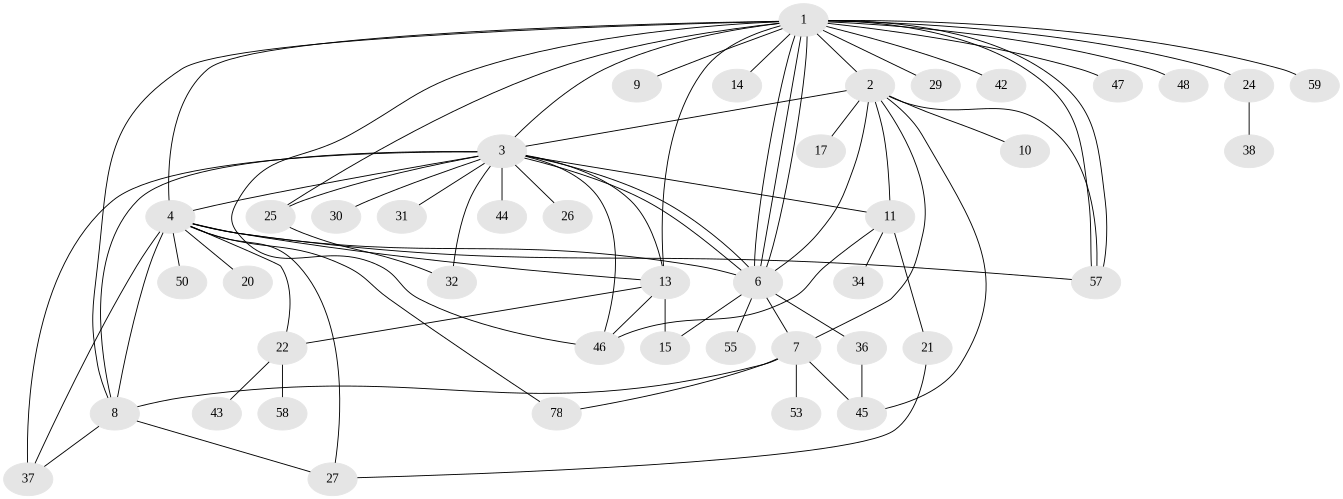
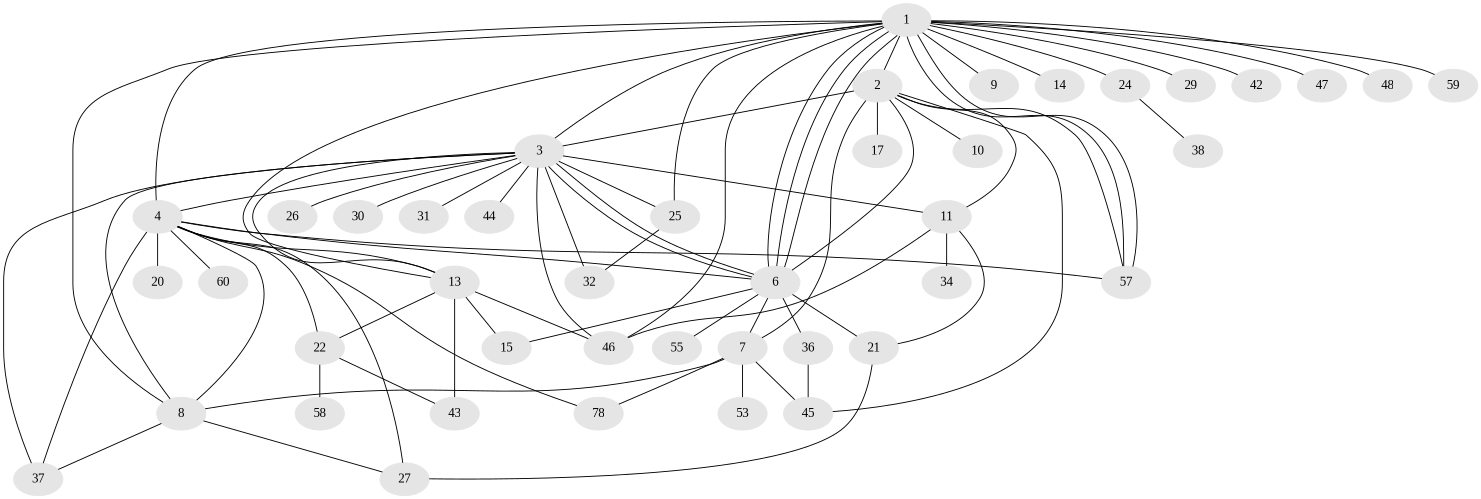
node "50": label "50" -> "60"
edge "6" -- "21": added
edge "13" -- "43": added
